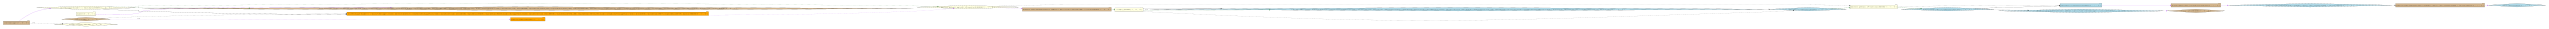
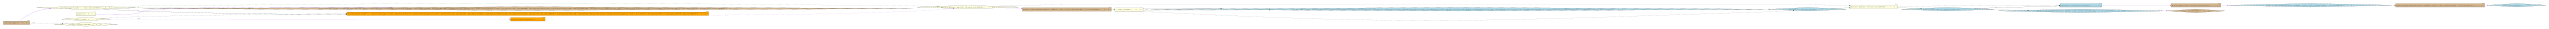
node "createCallLogger['0', '1', '0']": fillcolor tan -> lightyellow
